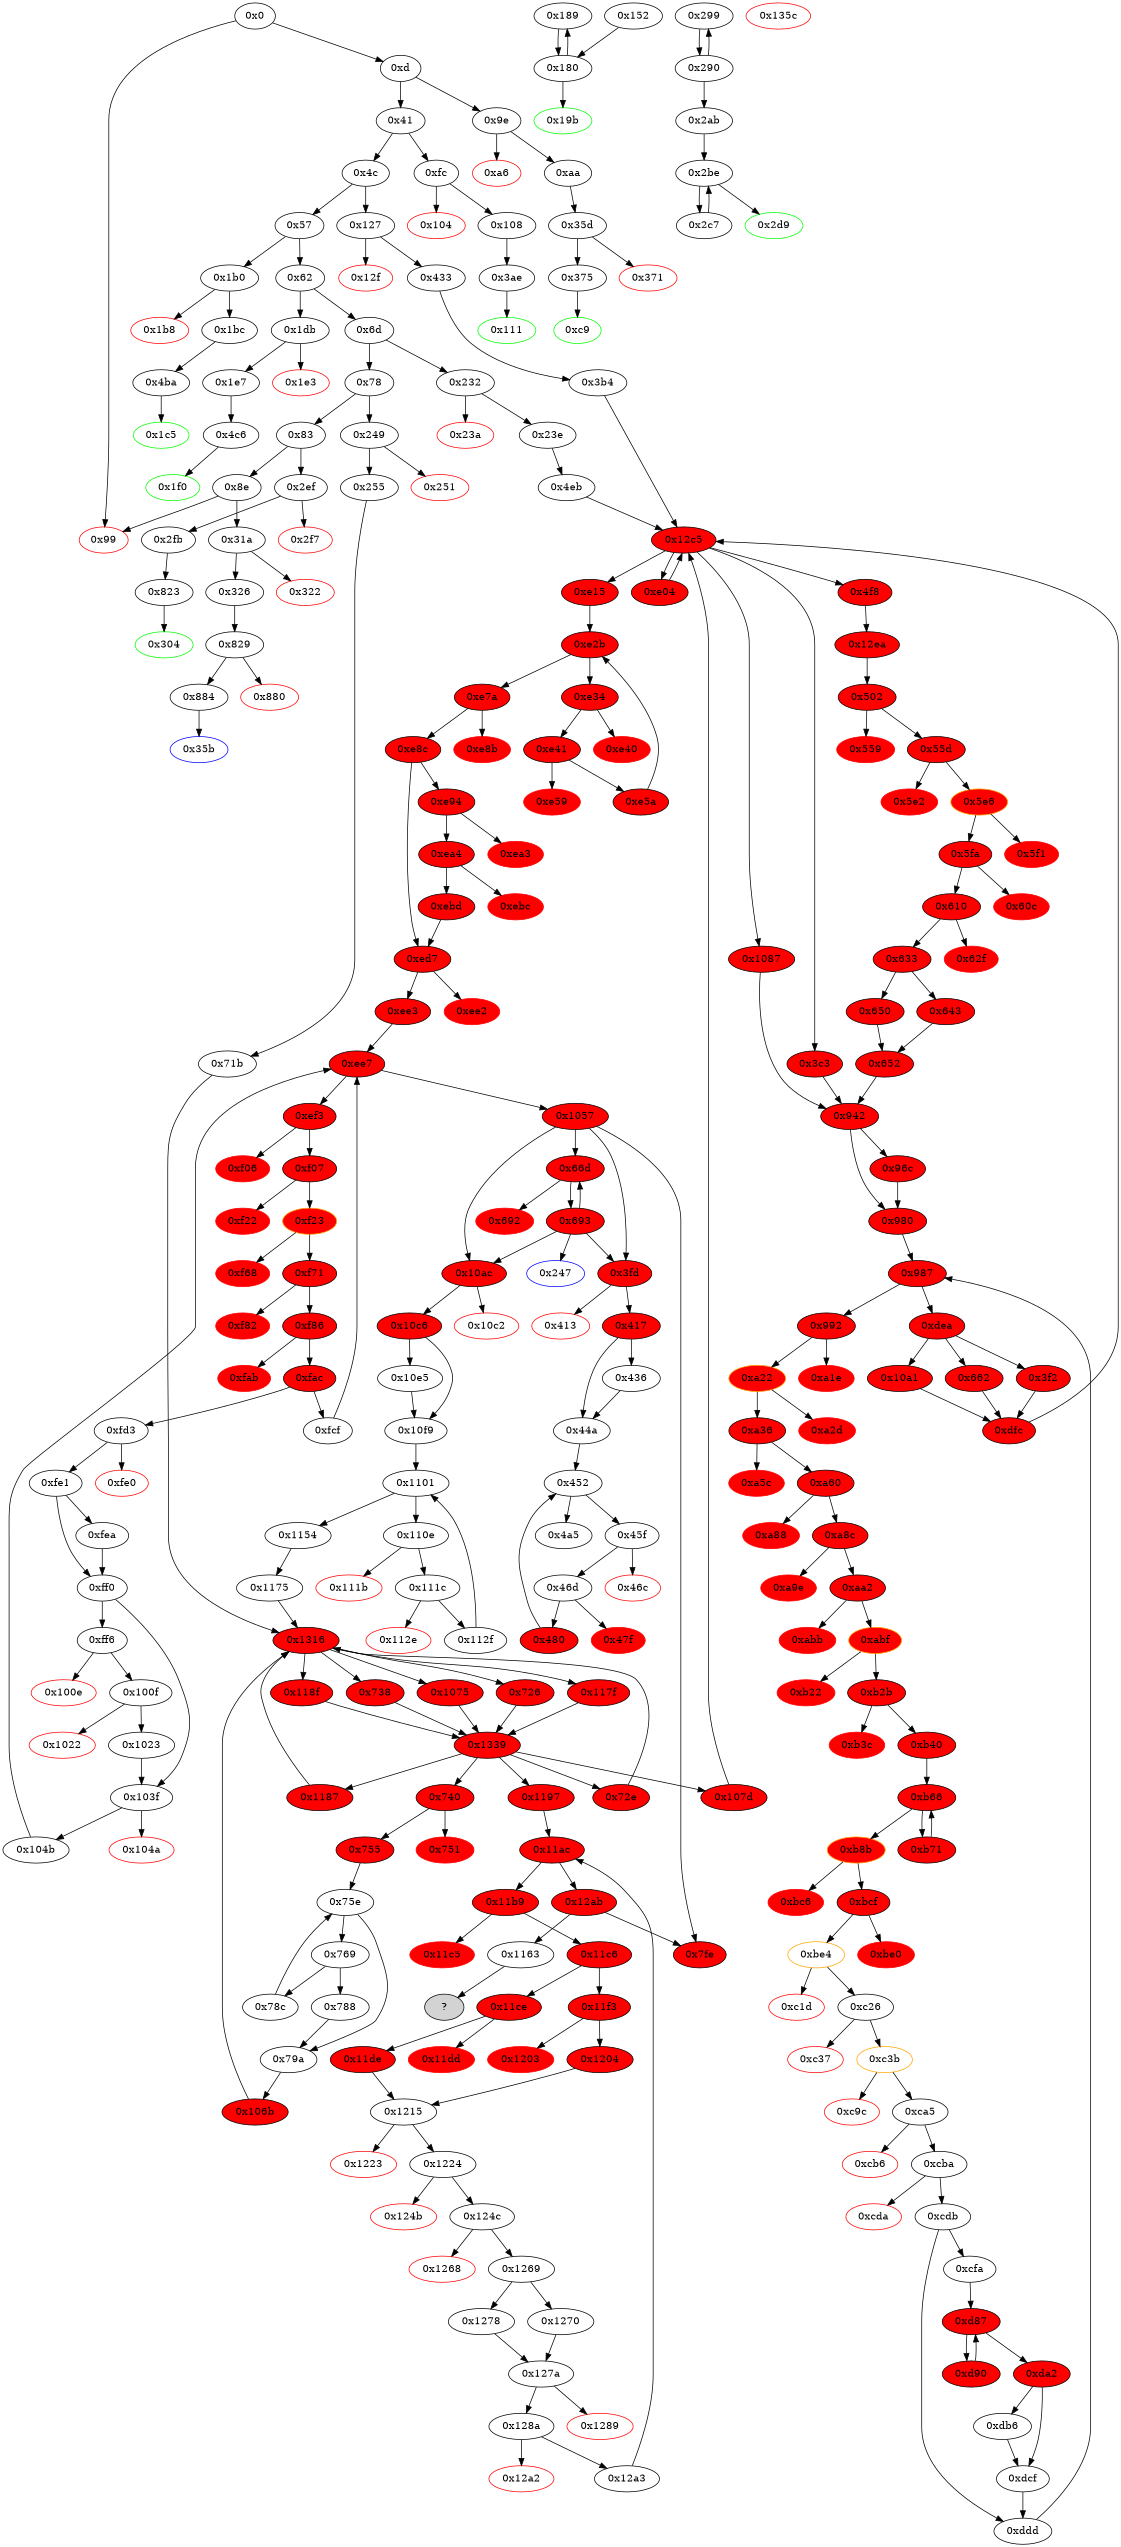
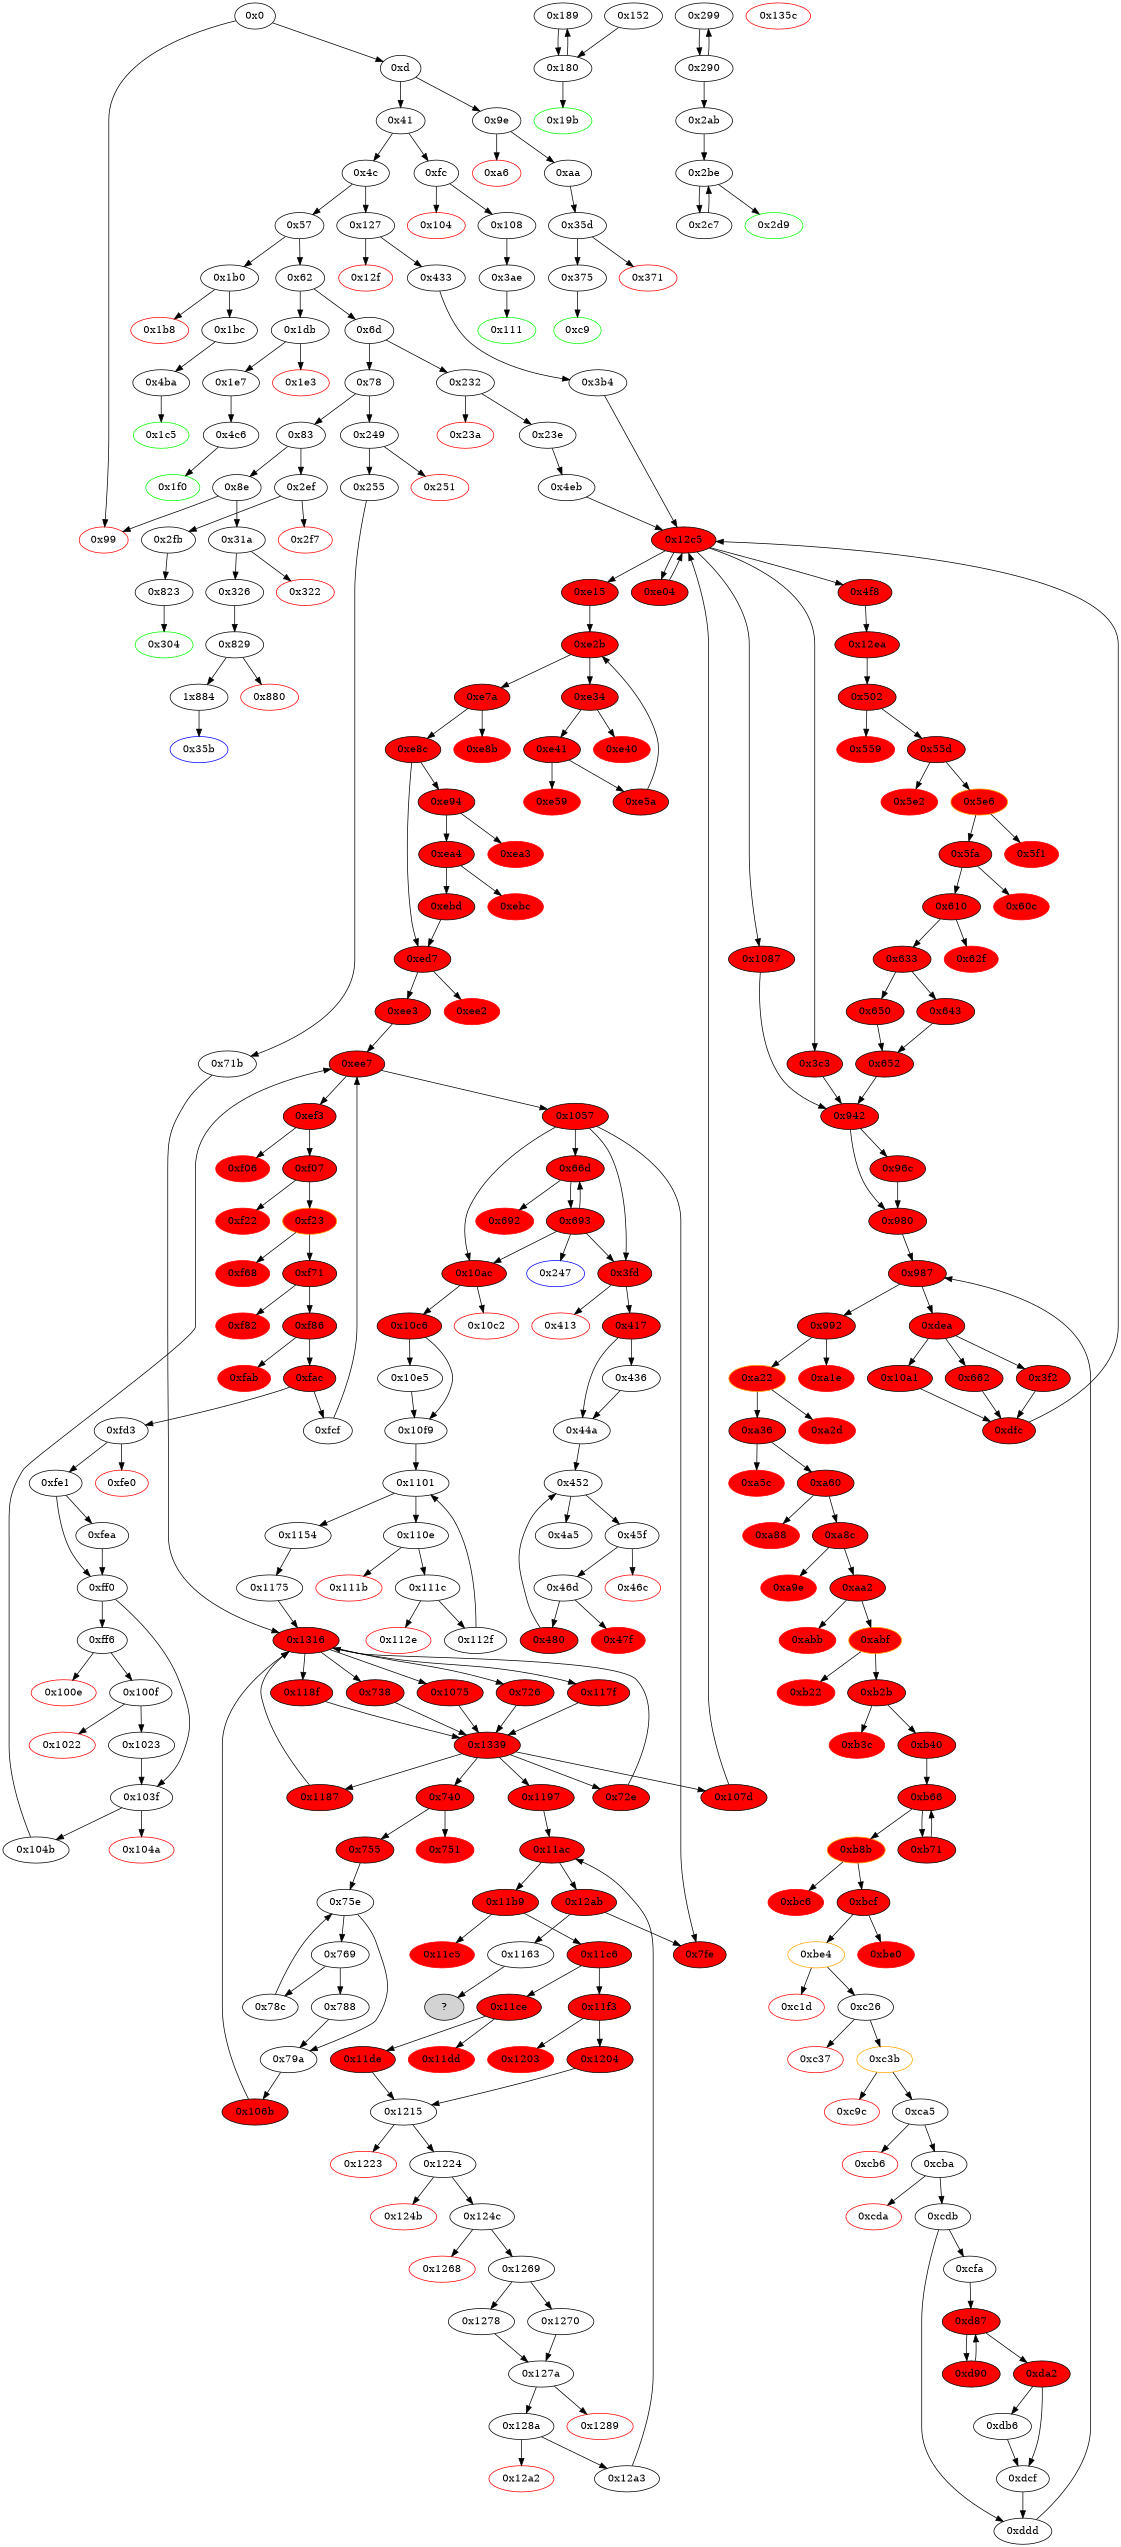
node "0x884": label "0x884" -> "1x884"
